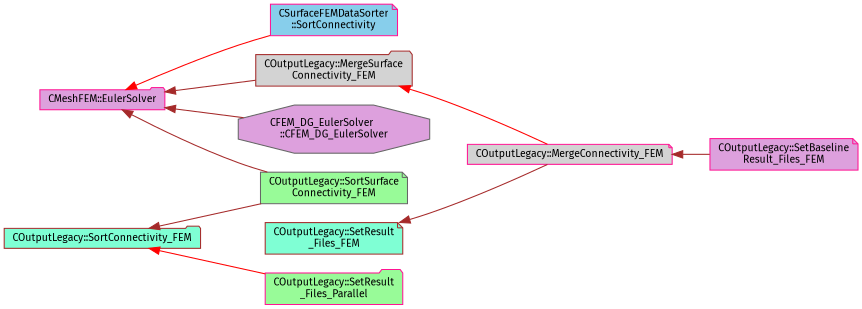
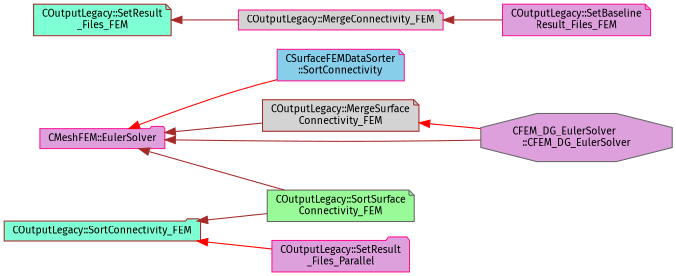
node "COutputLegacy::MergeSurface Connectivity_FEM": shape folder -> note
edge "COutputLegacy::MergeConnectivity_FEM" -> "COutputLegacy::MergeSurface Connectivity_FEM": now "CFEM_DG_EulerSolver ::CFEM_DG_EulerSolver" -> "COutputLegacy::MergeSurface Connectivity_FEM"
node "COutputLegacy::SetResult _Files_Parallel": fillcolor palegreen -> plum
